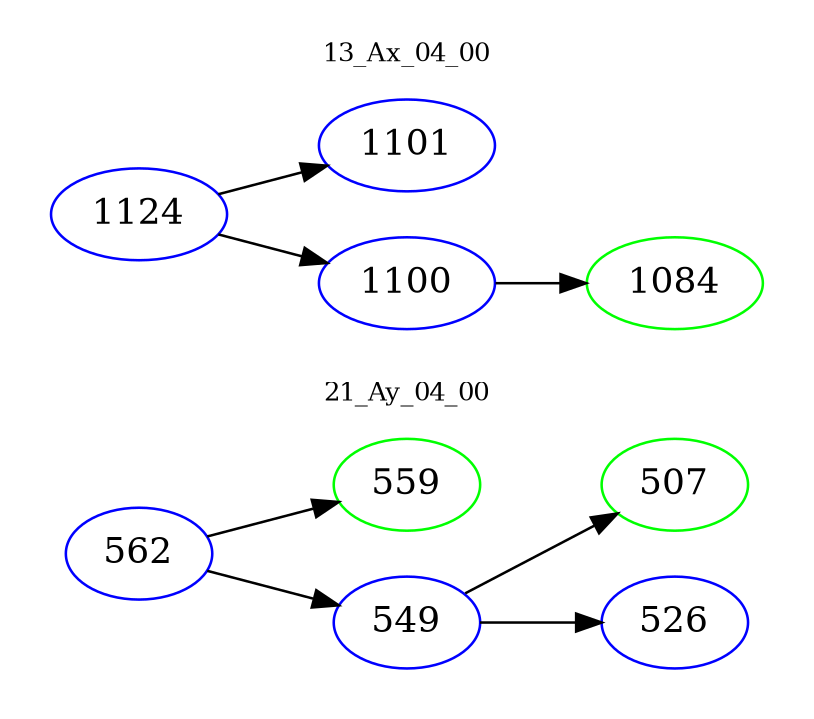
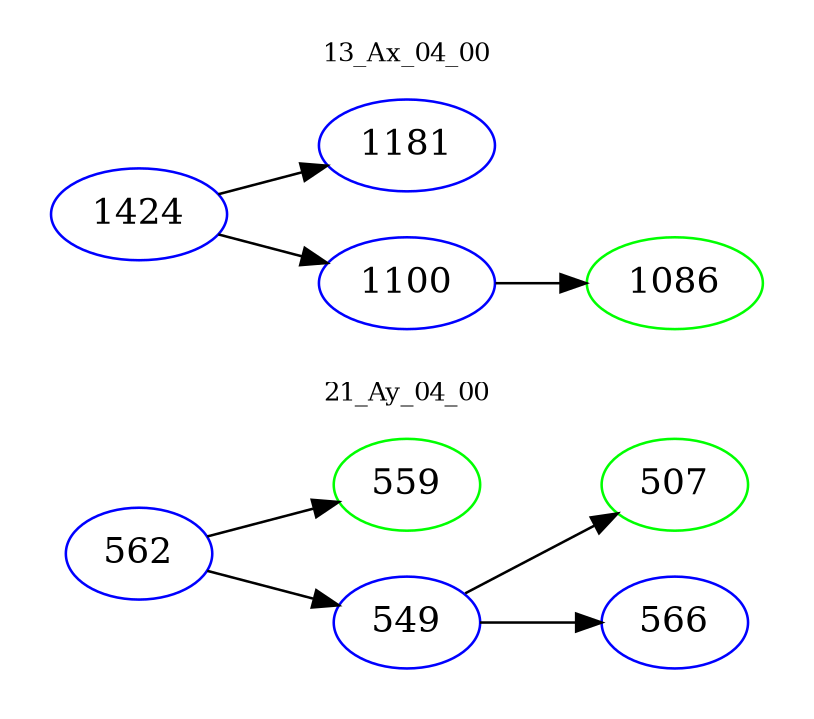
node "1101": label "1101" -> "1181"
node "1124": label "1124" -> "1424"
node "1084": label "1084" -> "1086"
node "526": label "526" -> "566"
